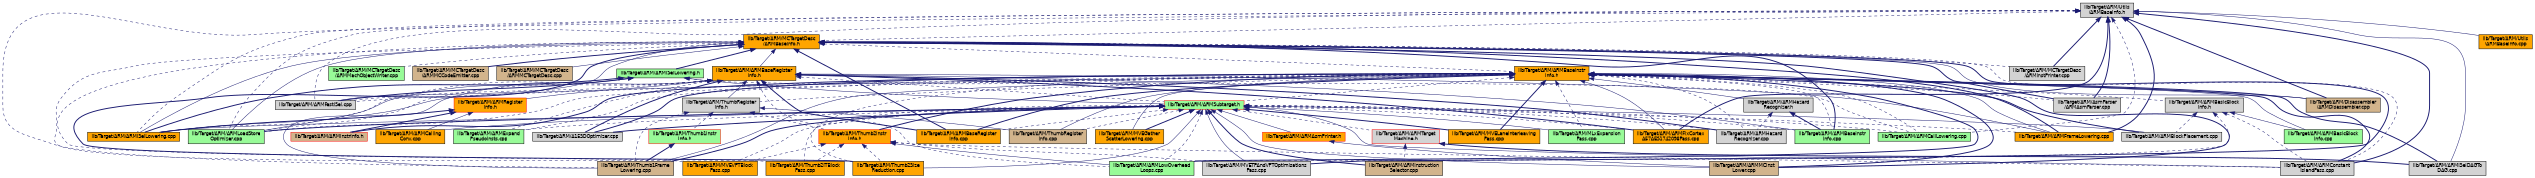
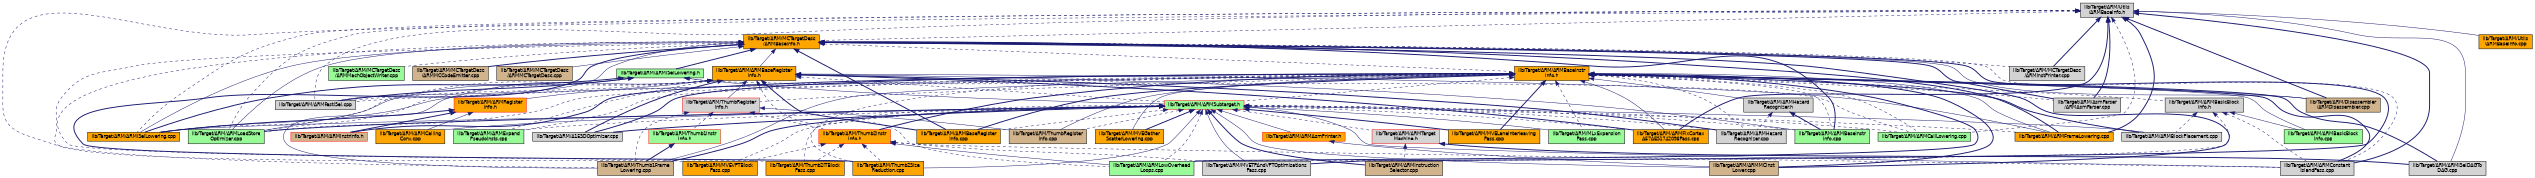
node "lib/Target/ARM/ThumbRegister Info.h": color black -> red
